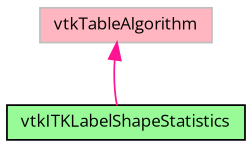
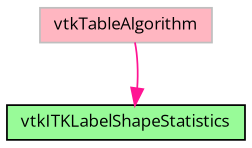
edge "vtkITKLabelShapeStatistics" -> "vtkTableAlgorithm": reversed
